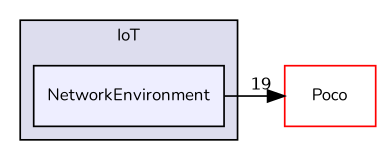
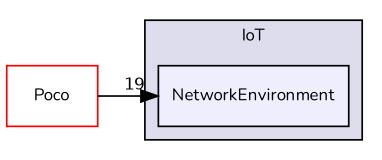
edge "NetworkEnvironment" -> "Poco": reversed
